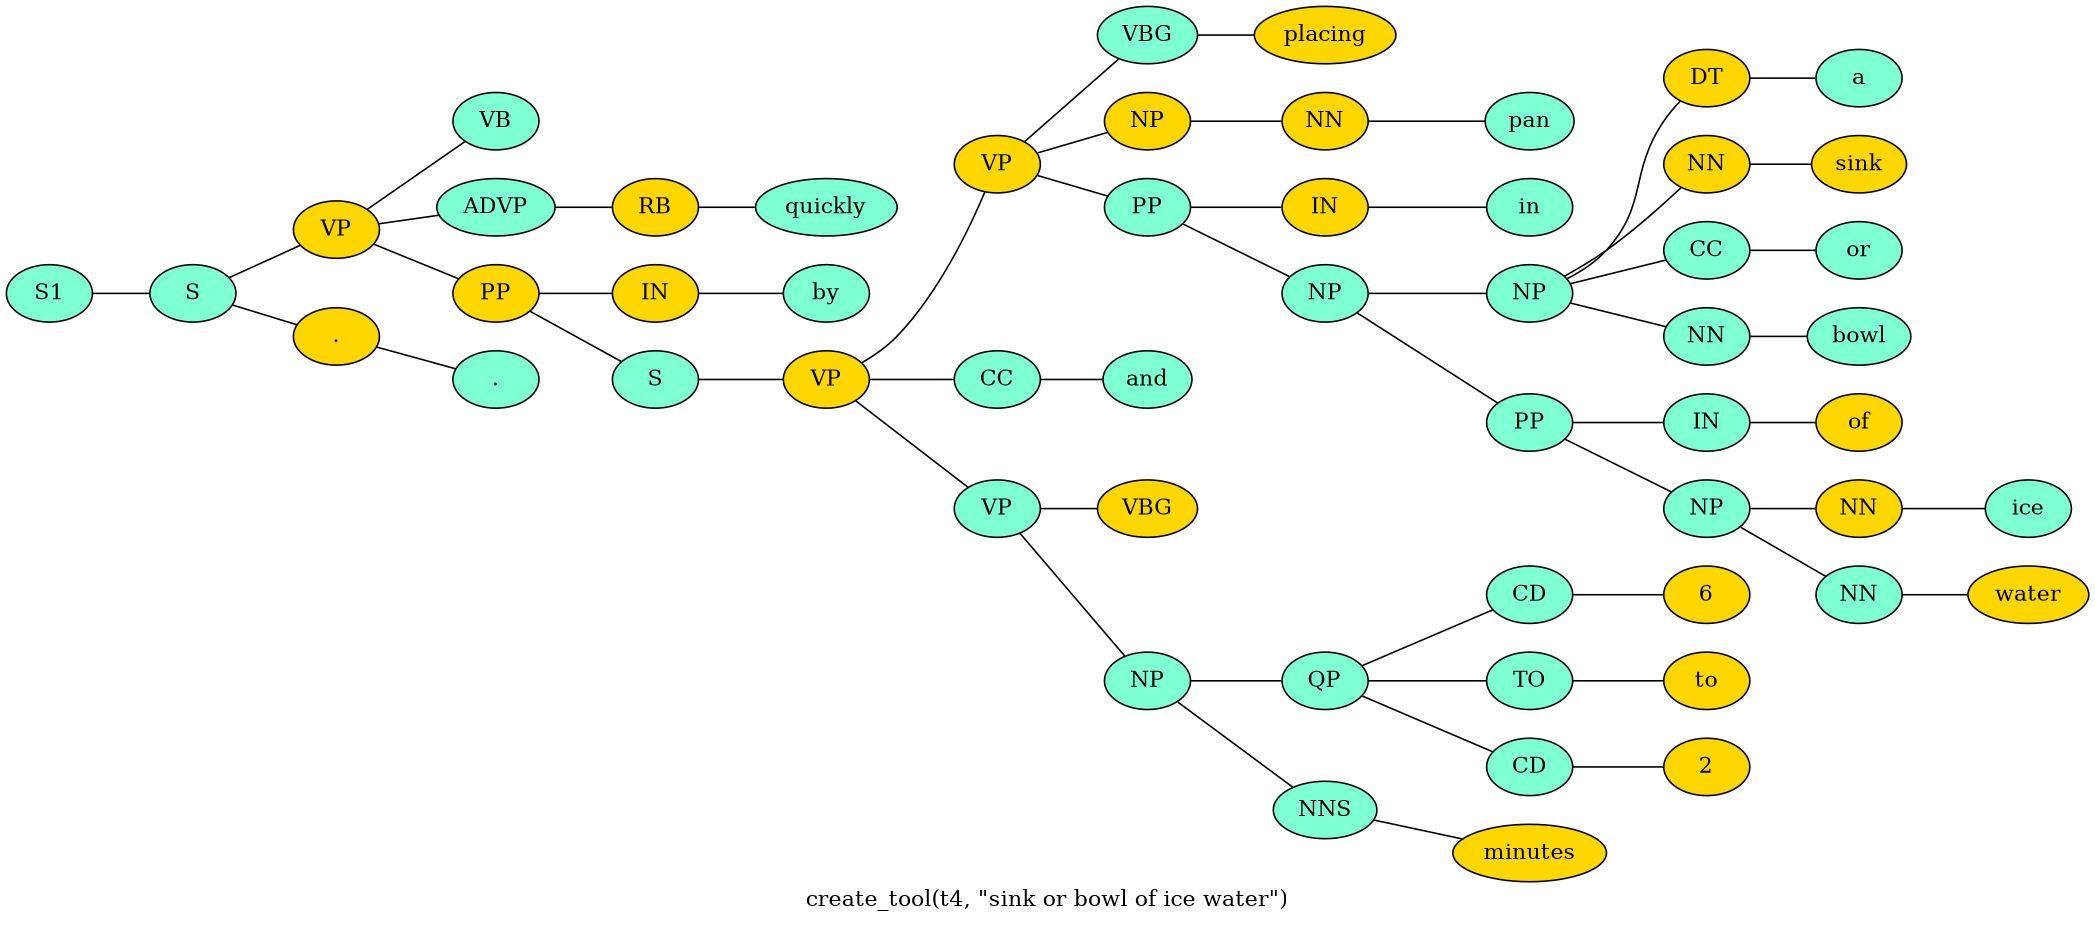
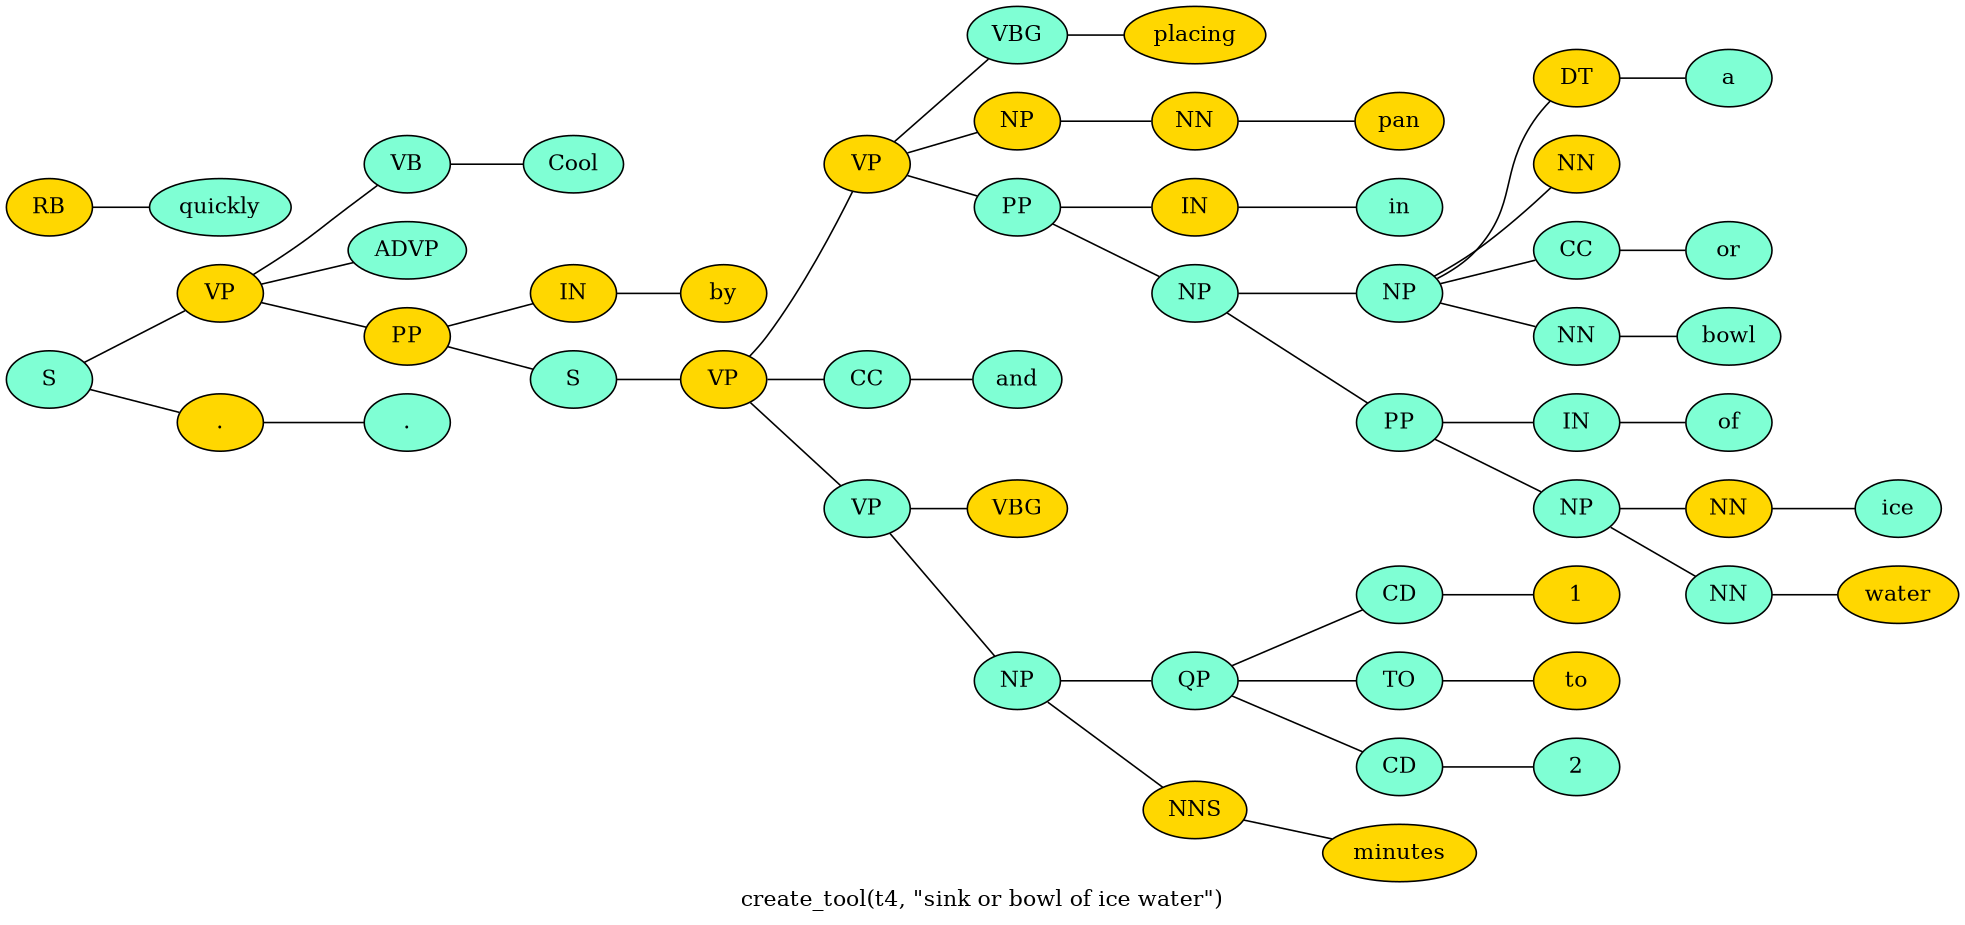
node "pan": fillcolor aquamarine -> gold
node "Cool": added
node "sink": removed
edge "ADVP" -- "RB": removed
node "S1": removed
node "by": fillcolor aquamarine -> gold
node "of": fillcolor gold -> aquamarine
node "6": label "6" -> "1"
node "2": fillcolor gold -> aquamarine
node "NNS": fillcolor aquamarine -> gold
